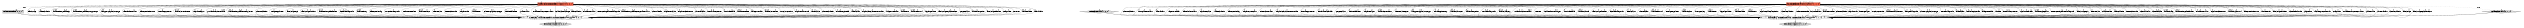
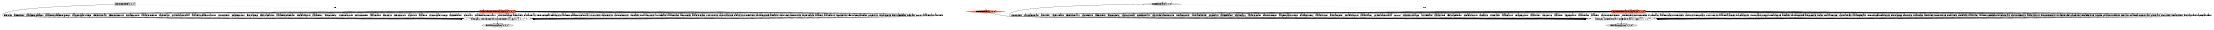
edge "boolean tombstonesOnDelete@@@257@@@['0', '0', '1']" -> "tombstonesOnDelete['0', '0', '1']": reversed
edge "long xminFetchIntervalMs@@@349@@@['1', '1', '0']" -> "xminFetchIntervalMs['0', '1', '0']": reversed
node "xminFetchIntervalMs['1', '0', '0']": fillcolor lightgray -> tomato
